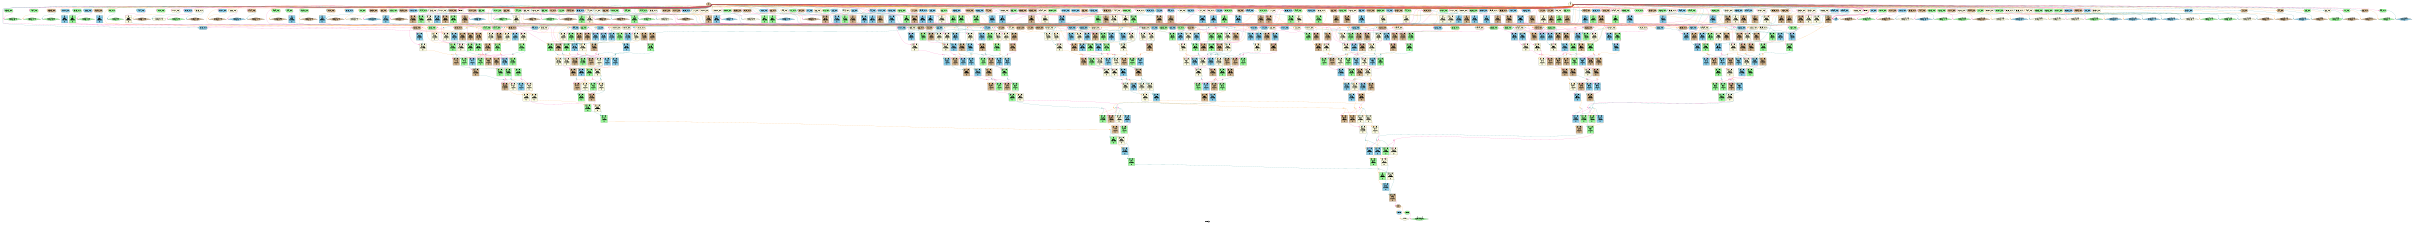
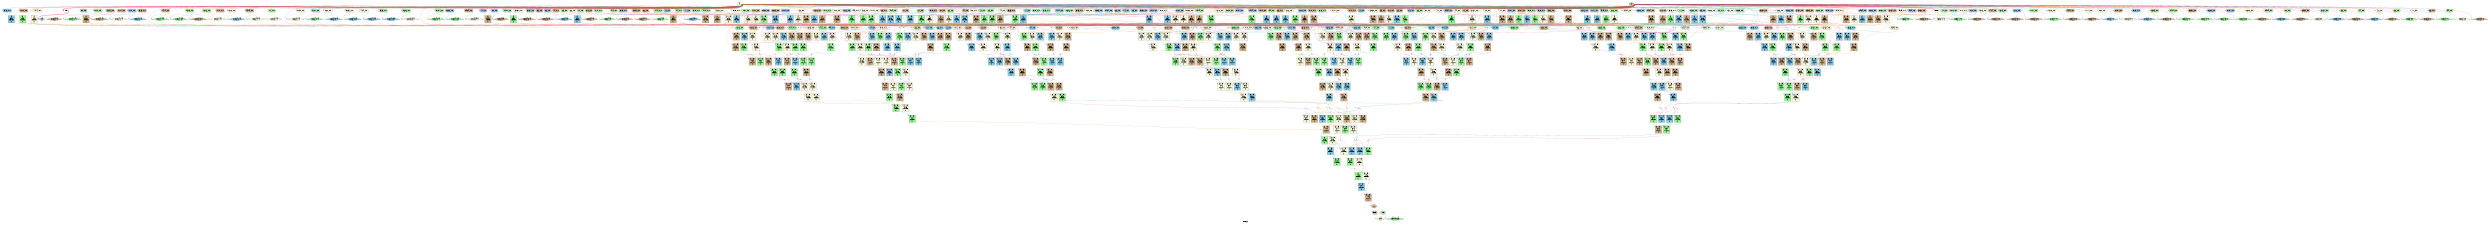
node "v.comp[30].a": added
node "v.comp[5].a": shape octagon -> diamond
node "v.out": label "v.out" -> "v.par"
